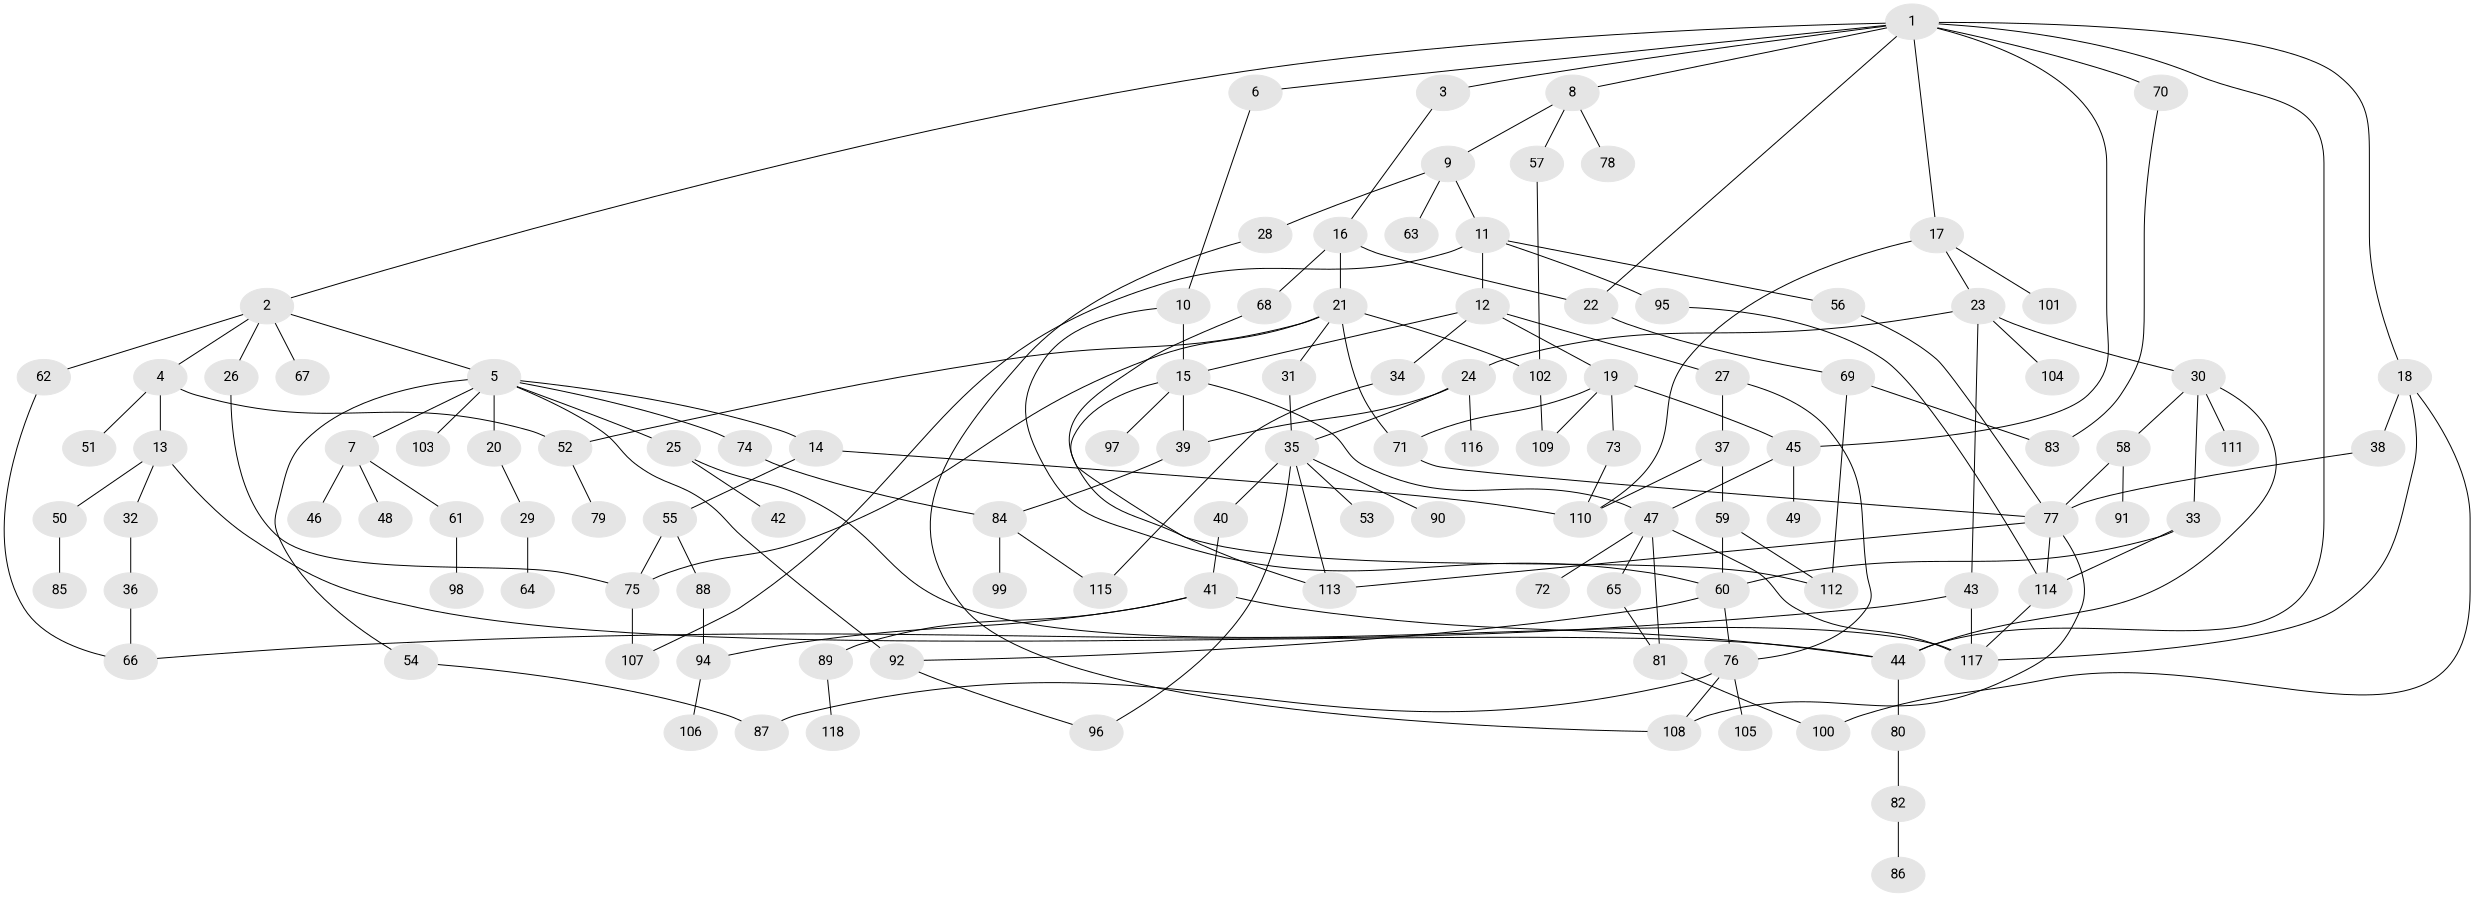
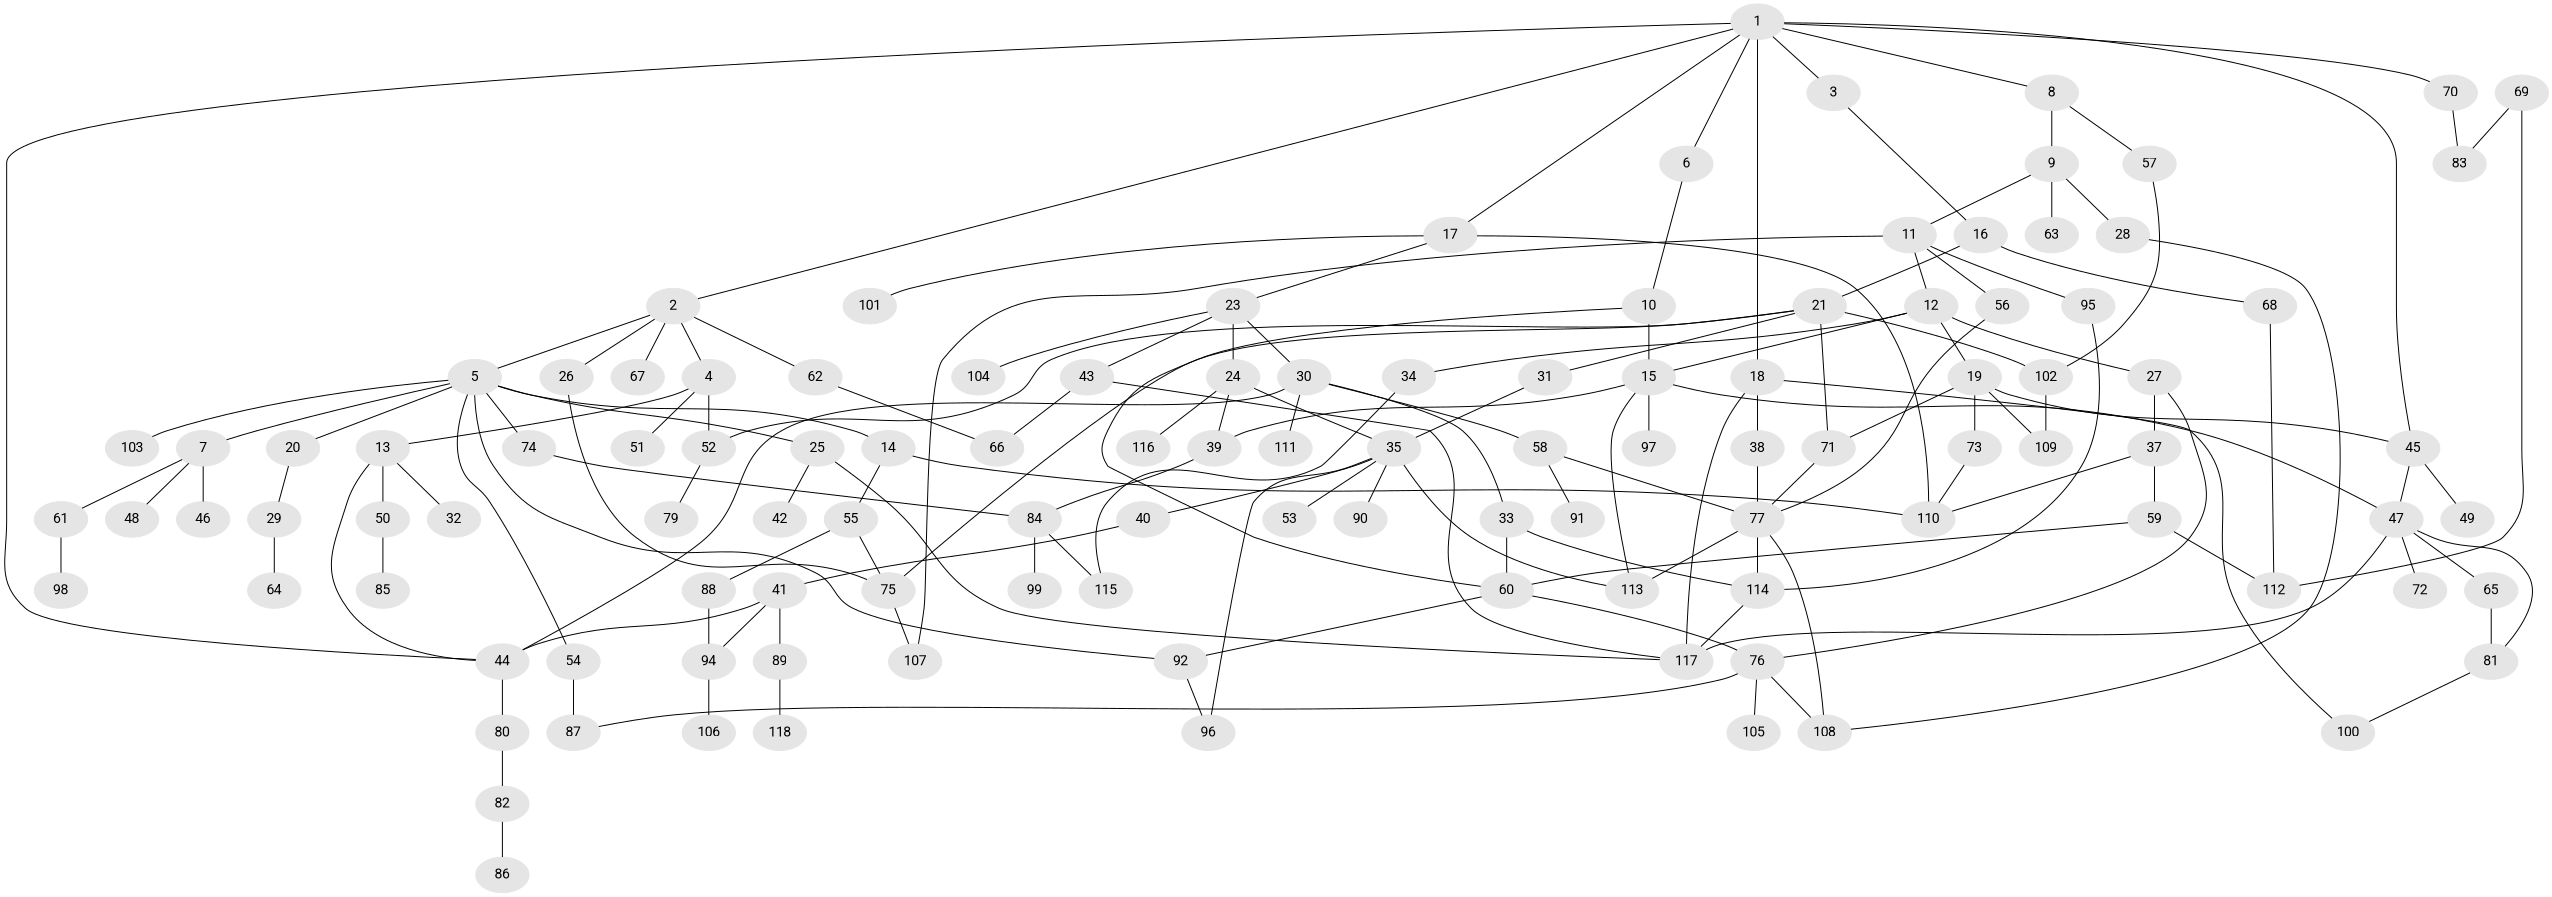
node "78": removed
node "22": removed
node "36": removed
